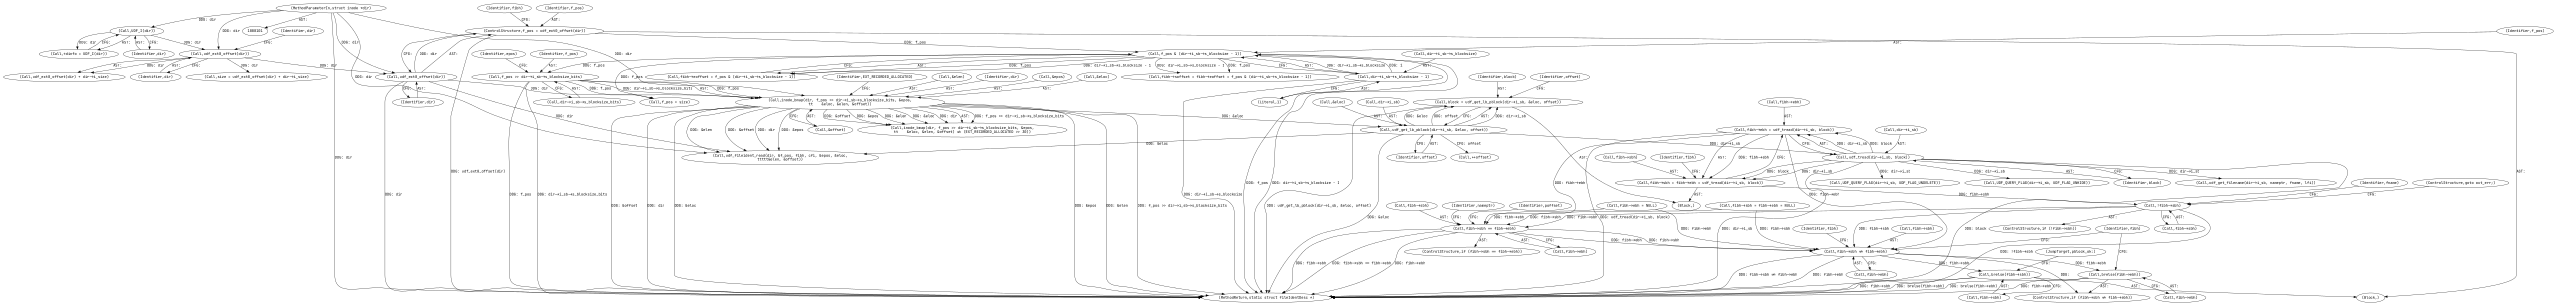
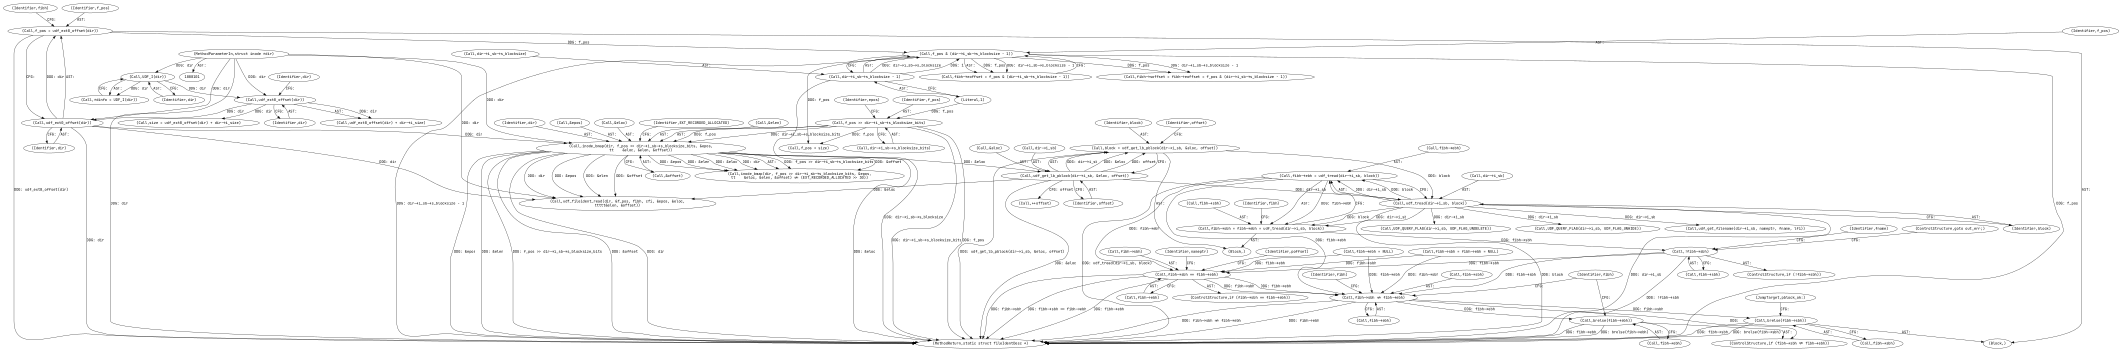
node "(ControlStructure,f_pos = udf_ext0_offset(dir))": label "(ControlStructure,f_pos = udf_ext0_offset(dir))" -> "(Call,f_pos = udf_ext0_offset(dir))"
edge "(Call,f_pos & (dir->i_sb->s_blocksize - 1))" -> "(Call,f_pos >> dir->i_sb->s_blocksize_bits)": now "(Literal,1)" -> "(Call,f_pos >> dir->i_sb->s_blocksize_bits)"
edge "(Call,block = udf_get_lb_pblock(dir->i_sb, &eloc, offset))" -> "(Call,udf_tread(dir->i_sb, block))": added, label "DDG: block"
